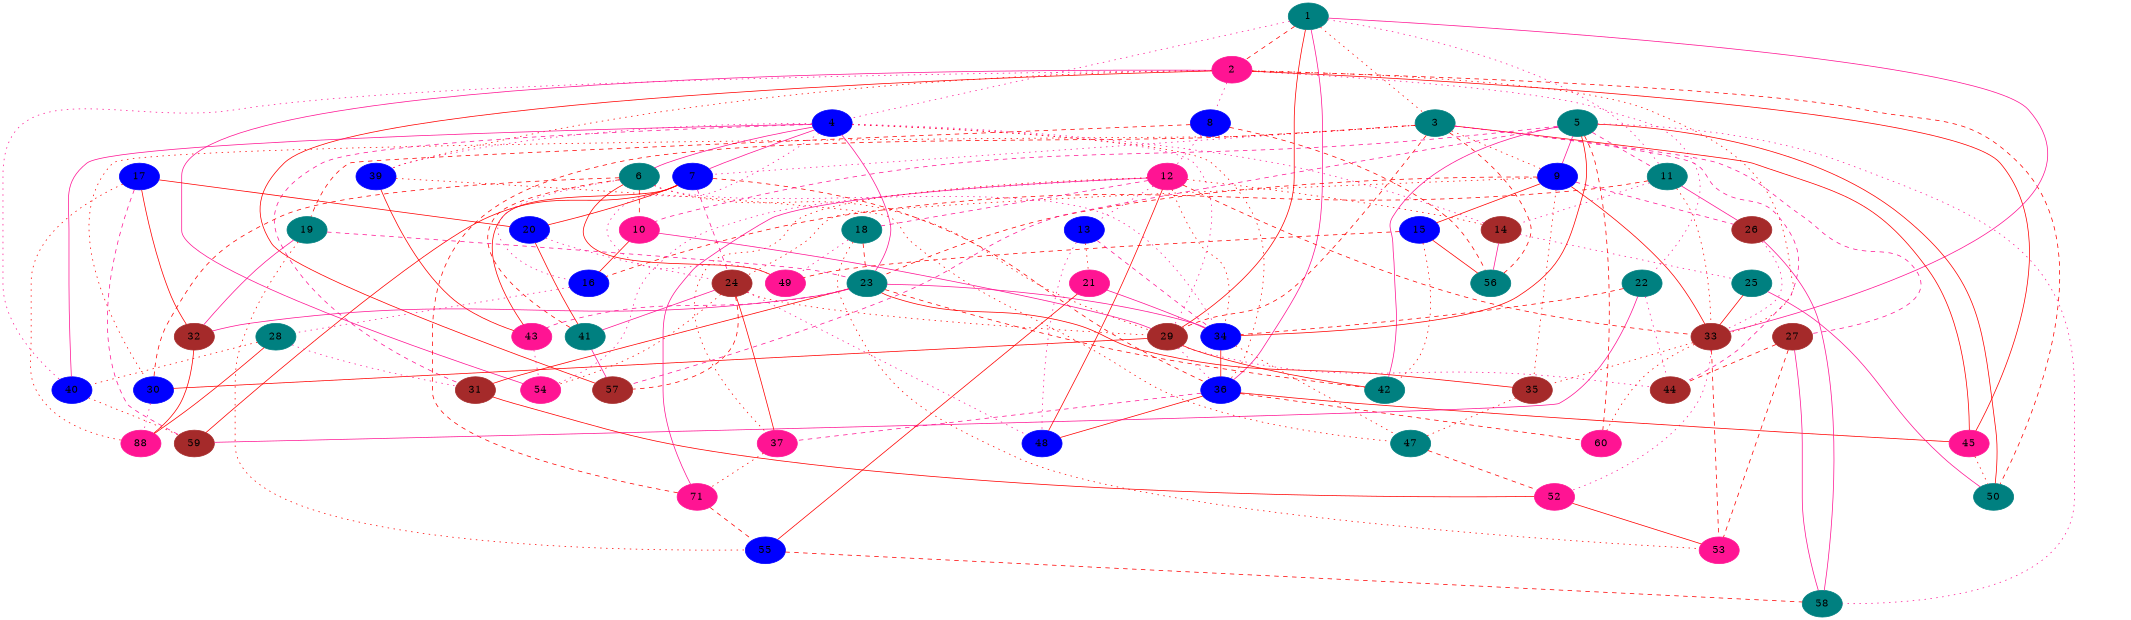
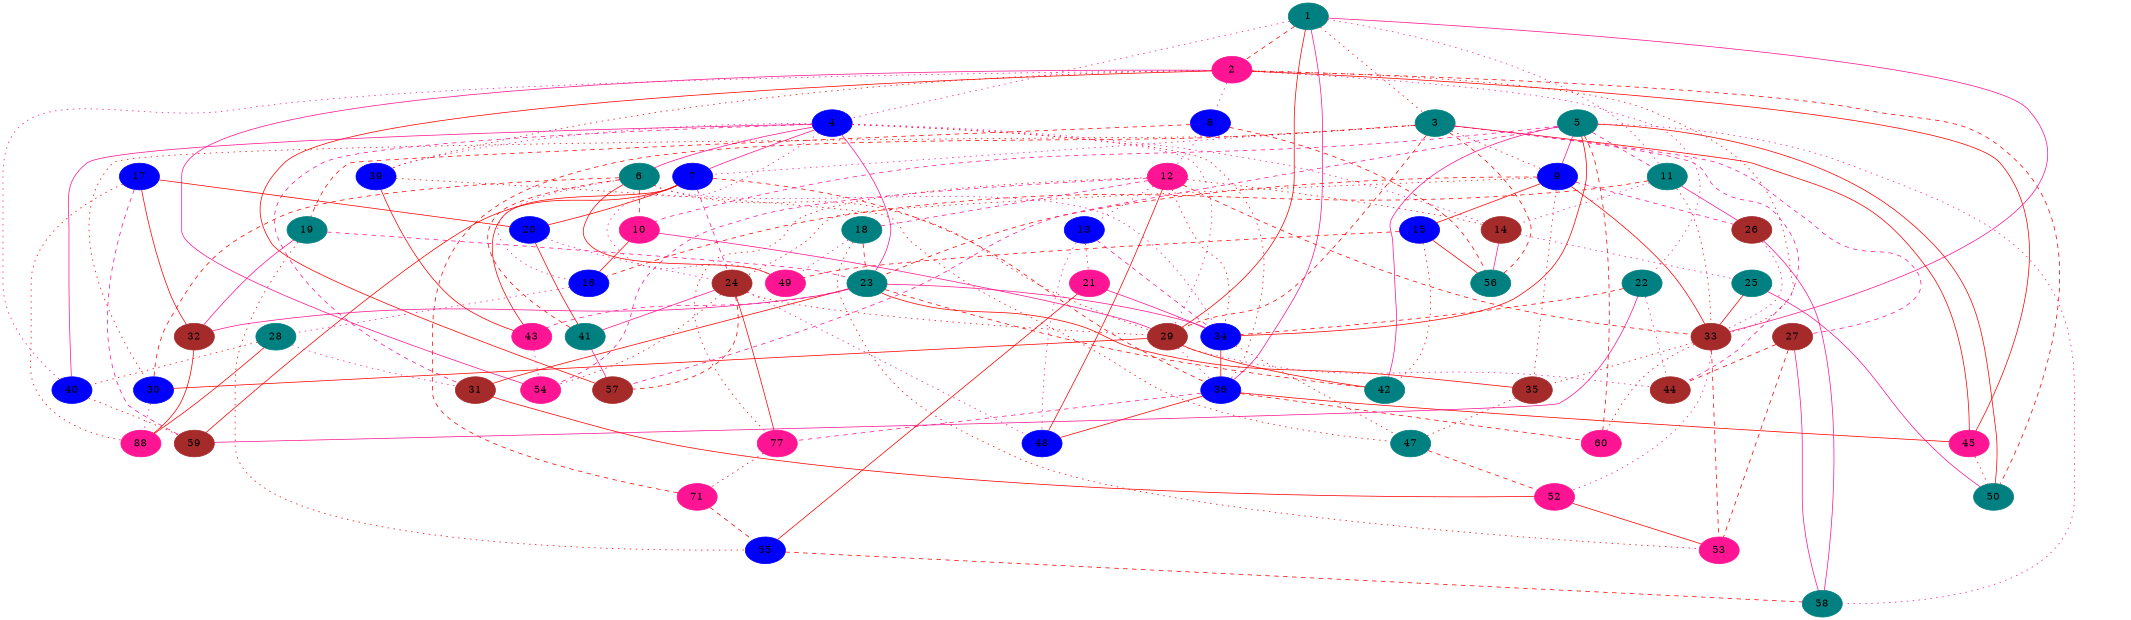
edge "12" -- "54": style dotted -> dashed
edge "12" -- "71": removed
node "37": label "37" -> "77"
